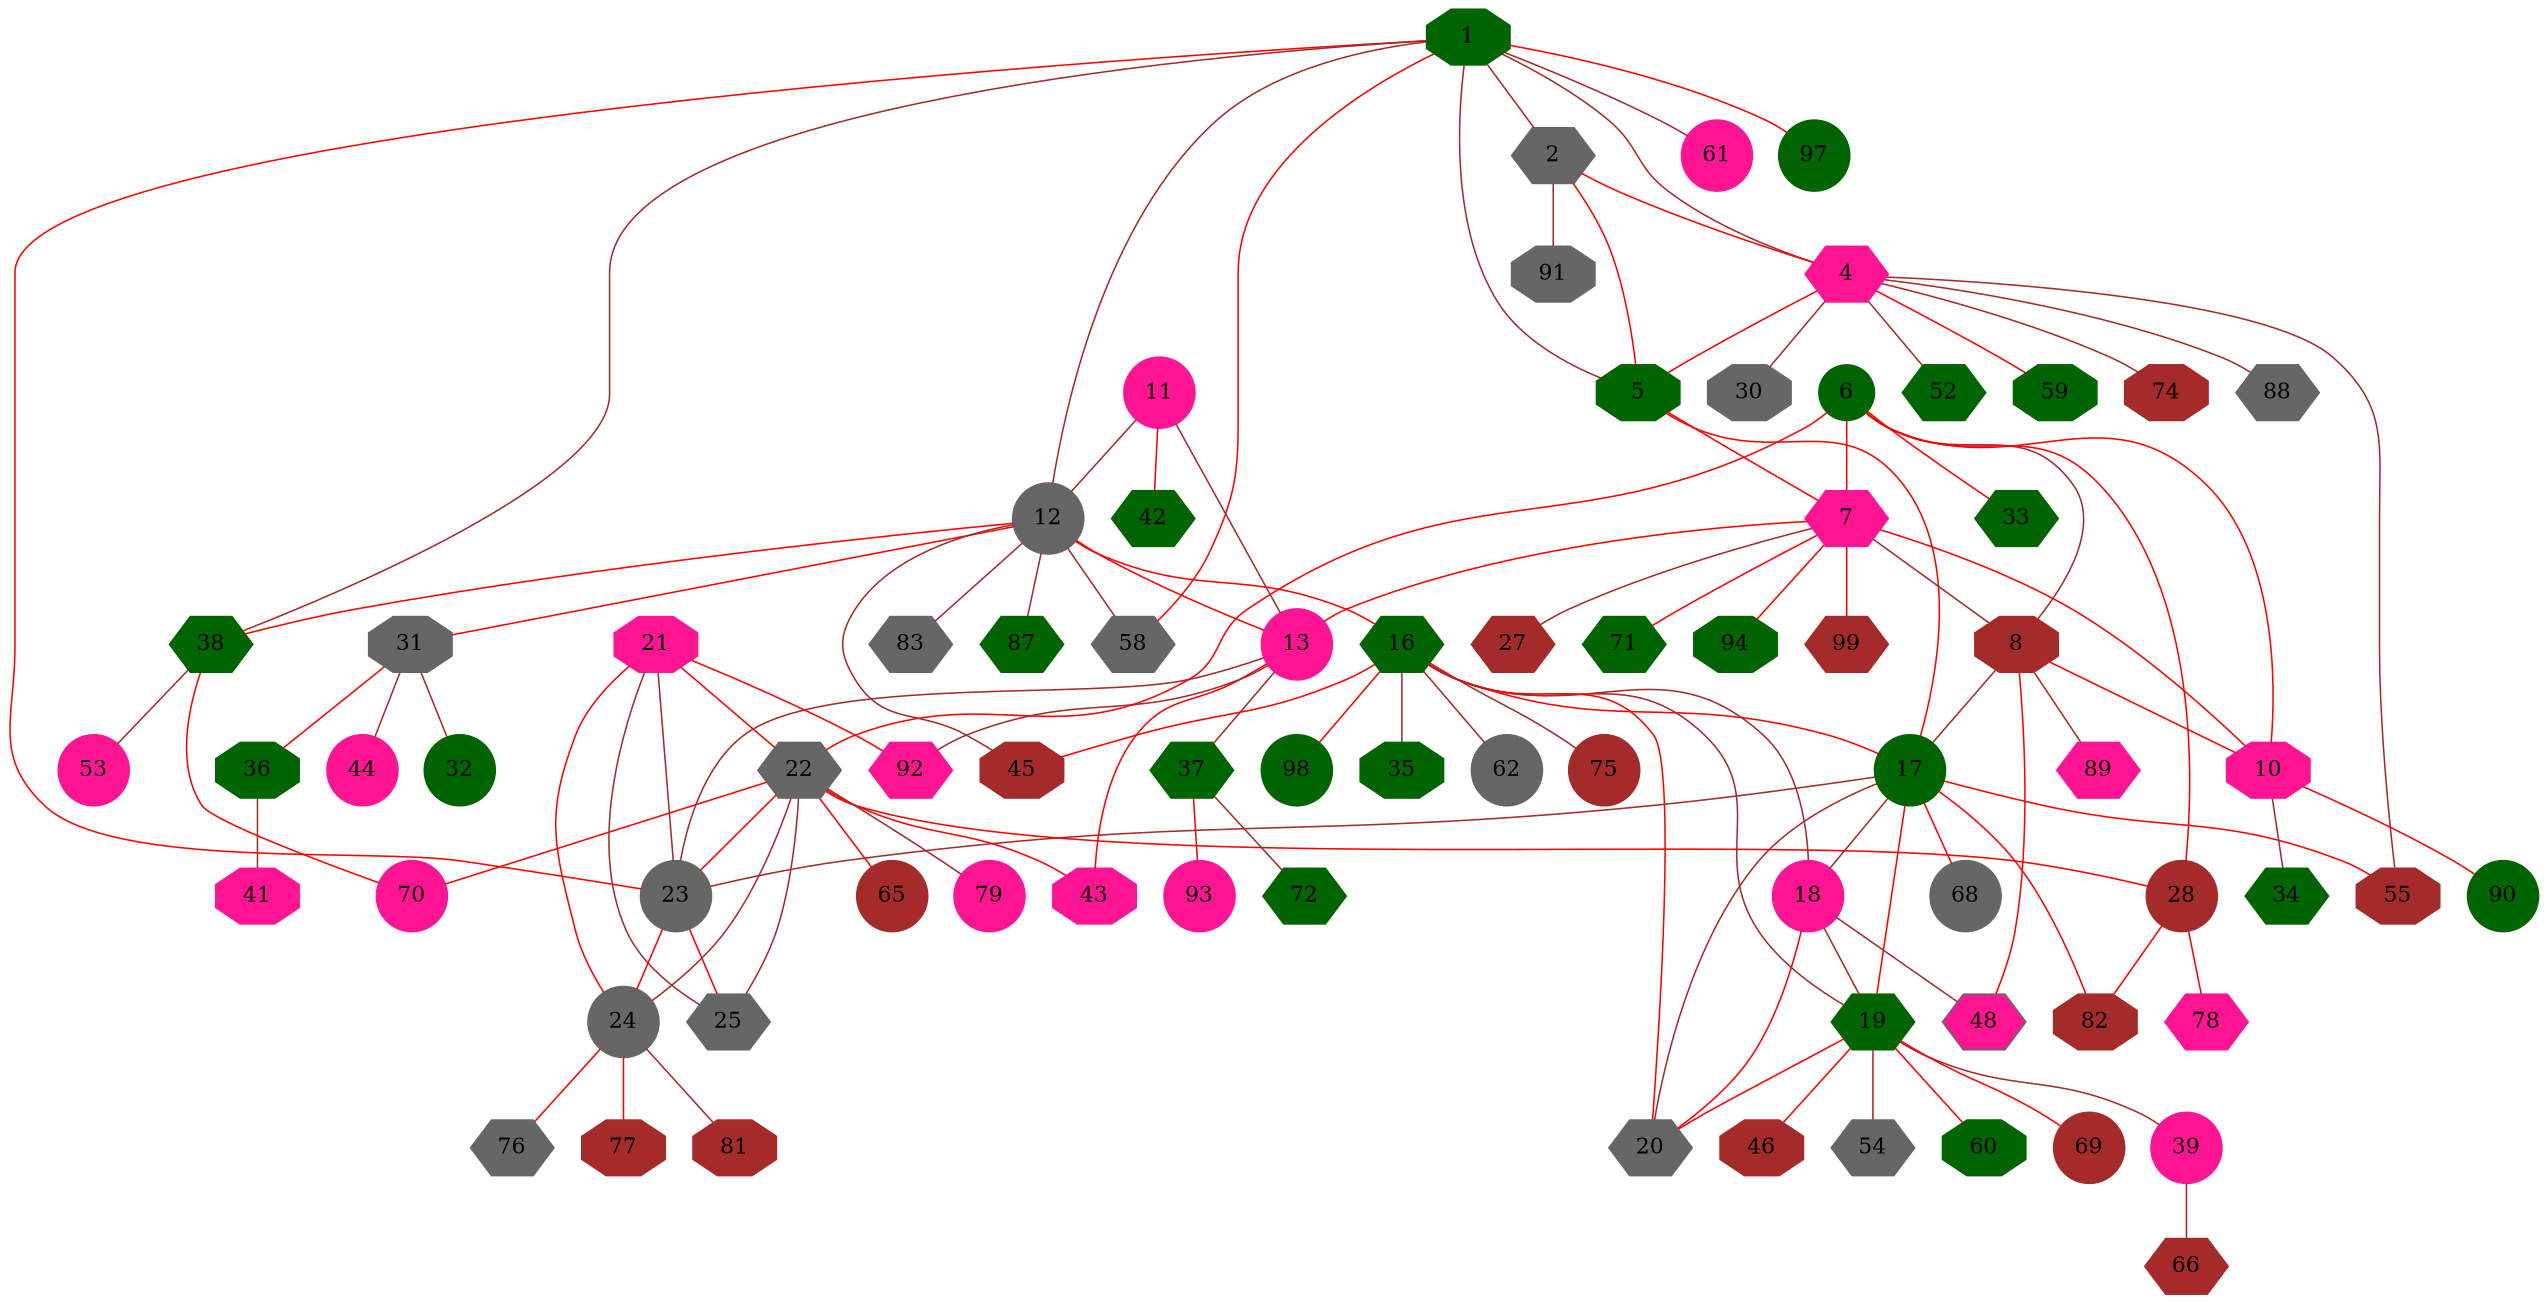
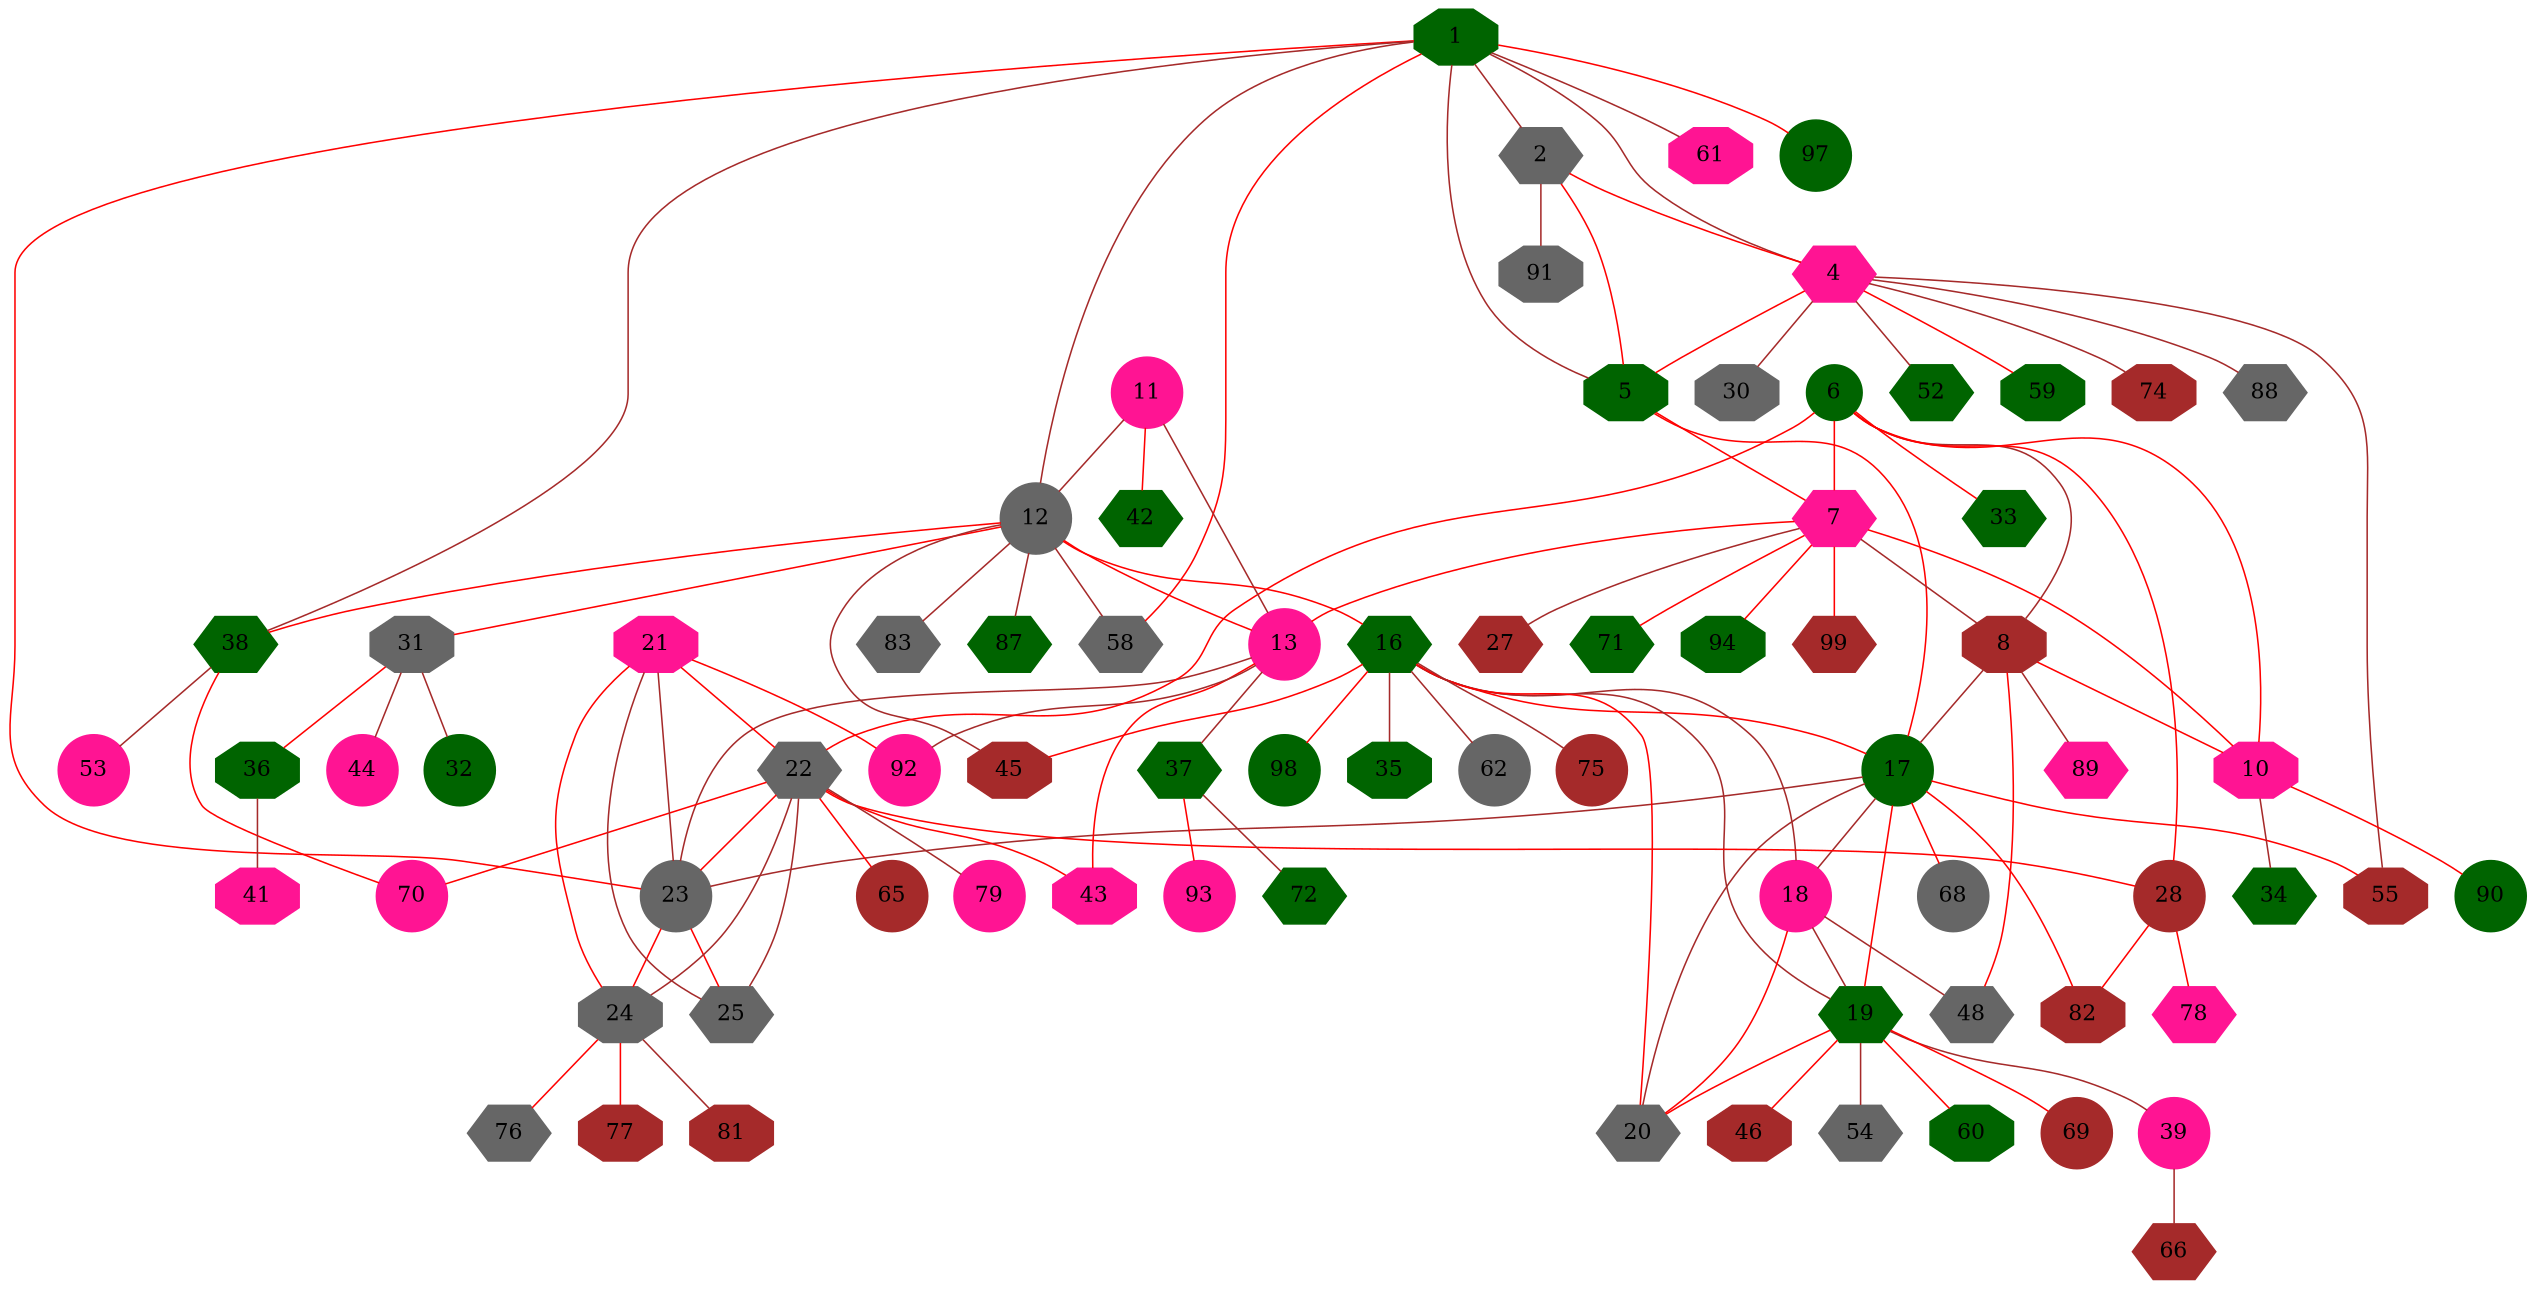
node "61": shape circle -> octagon
node "92": shape hexagon -> circle
node "24": shape circle -> octagon
node "48": fillcolor deeppink -> gray40
